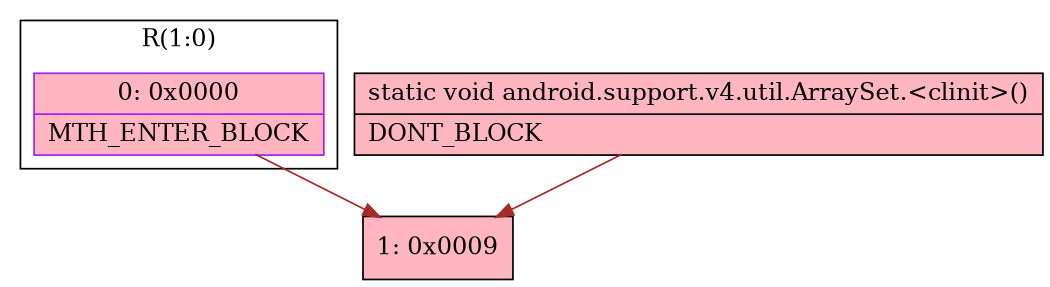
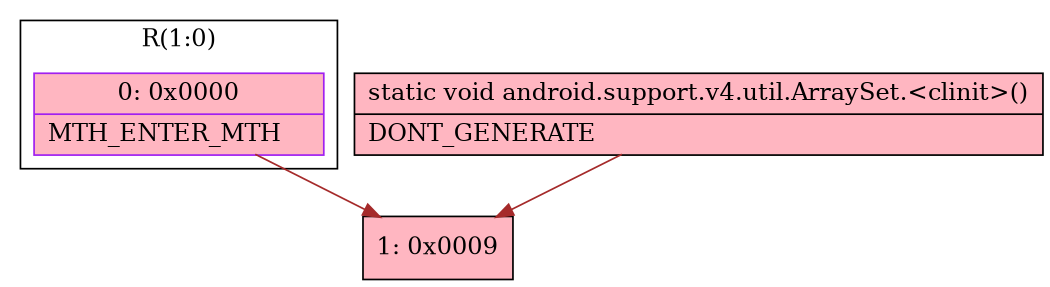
node "0: 0x0000": text "MTH_ENTER_BLOCK" -> "MTH_ENTER_MTH"
node "static void android.support.v4.util.ArraySet.<clinit>()": text "DONT_BLOCK" -> "DONT_GENERATE"
